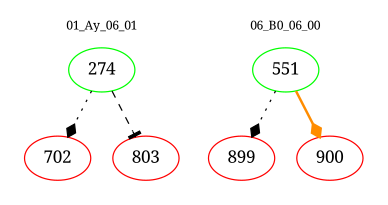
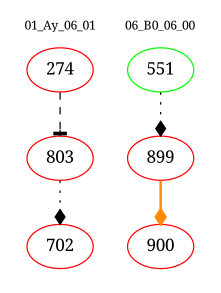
node "274": color green -> red
edge "274" -> "702": now "803" -> "702"
edge "551" -> "900": now "899" -> "900"
